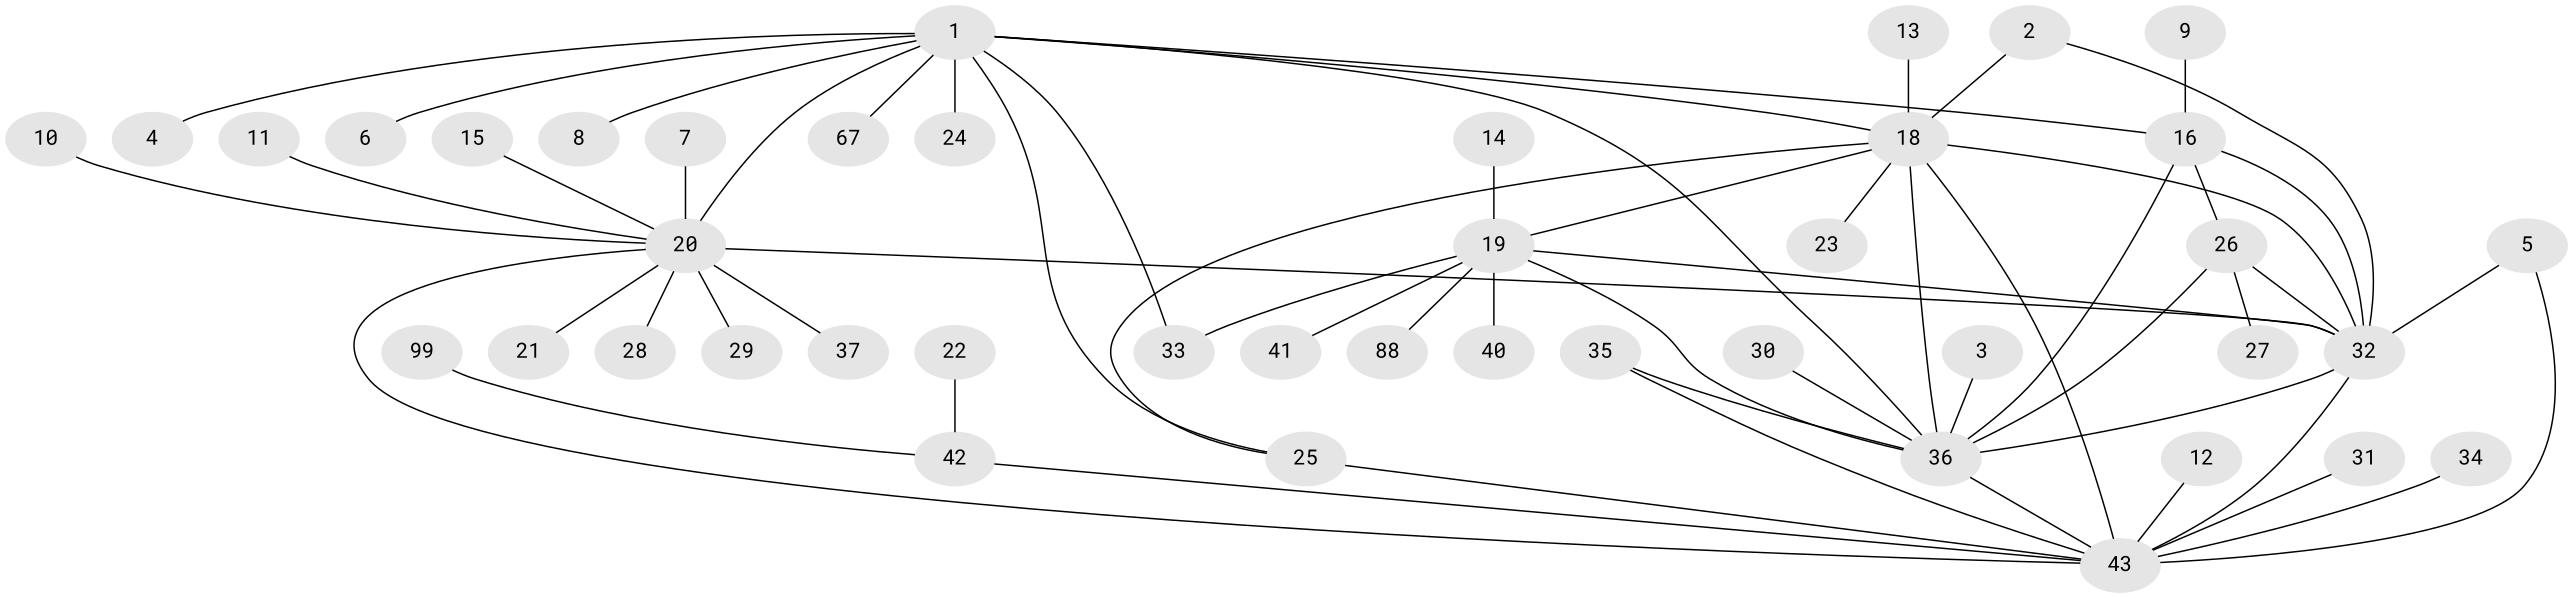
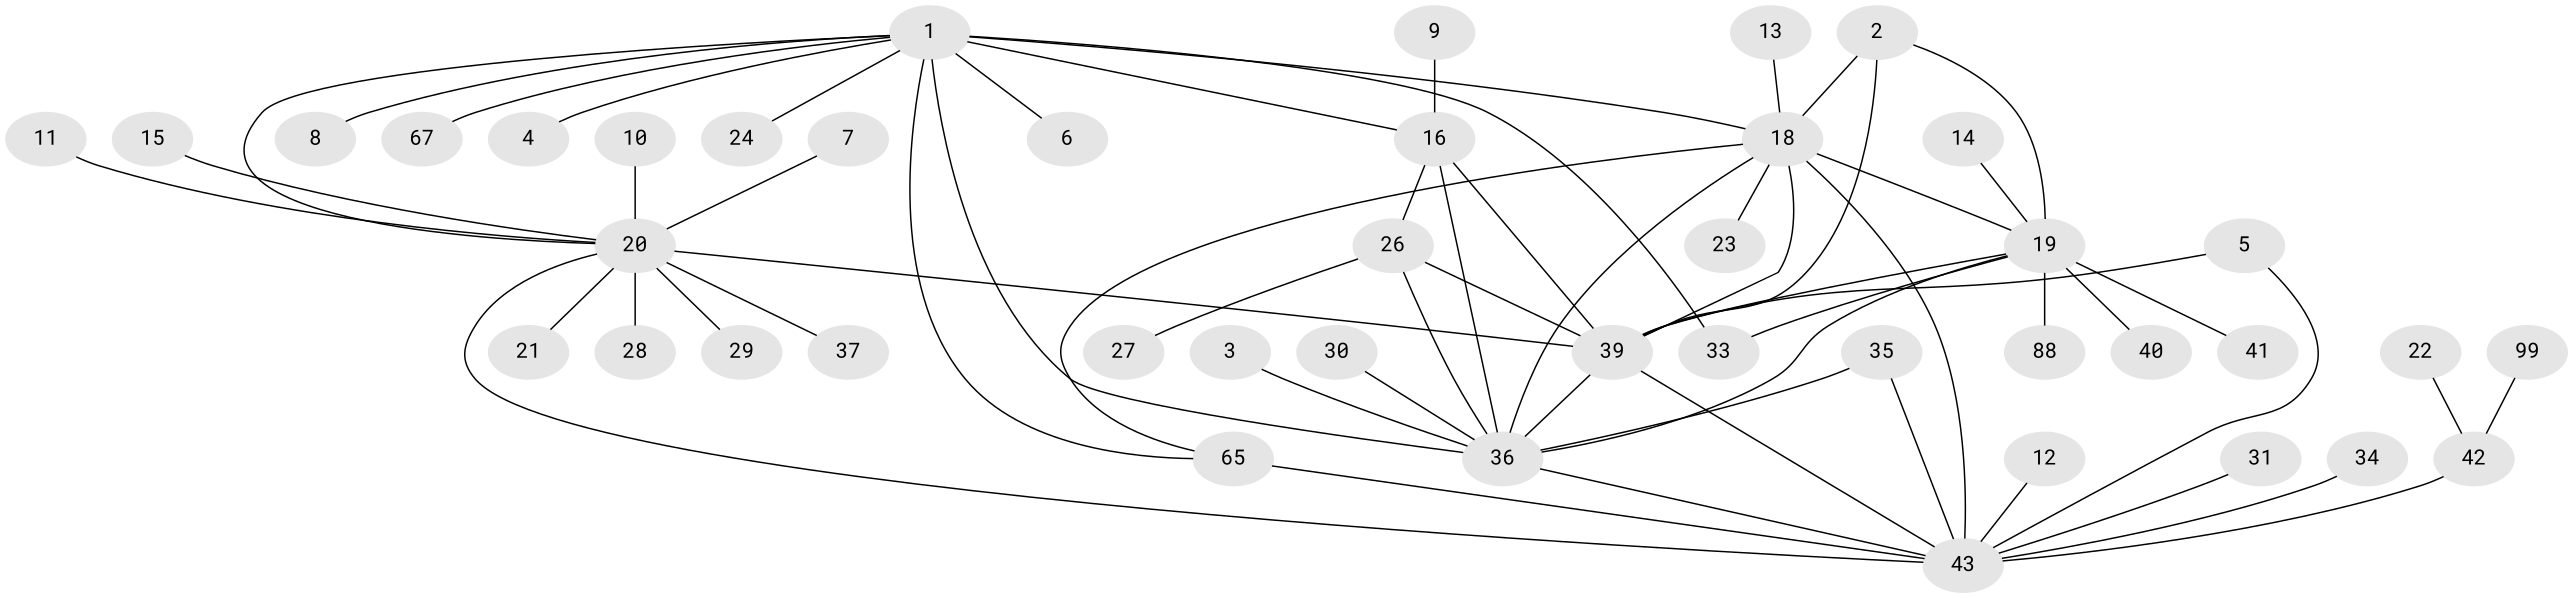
edge "2" -- "19": added
node "32": label "32" -> "39"
node "25": label "25" -> "65"
